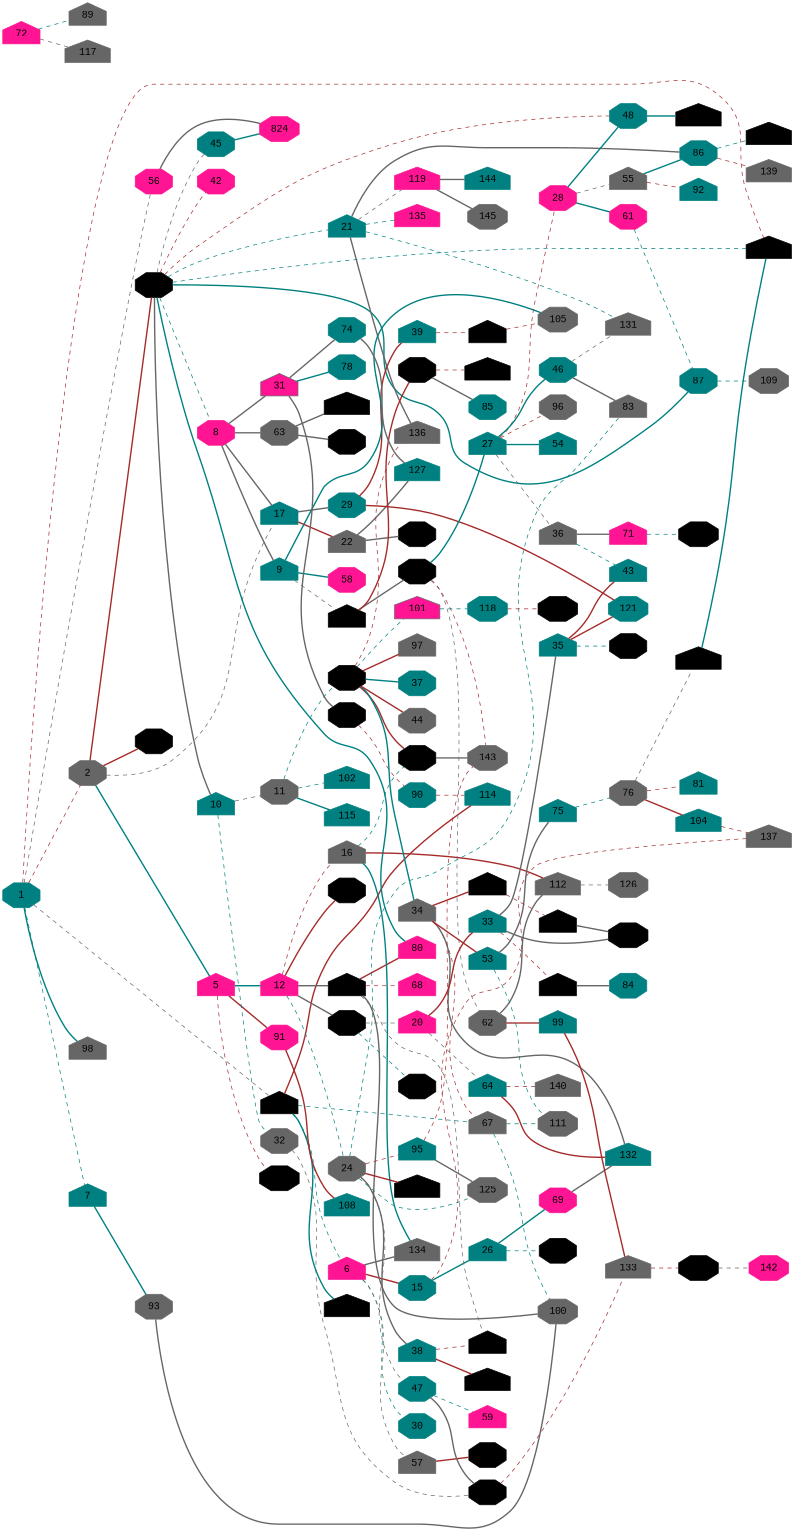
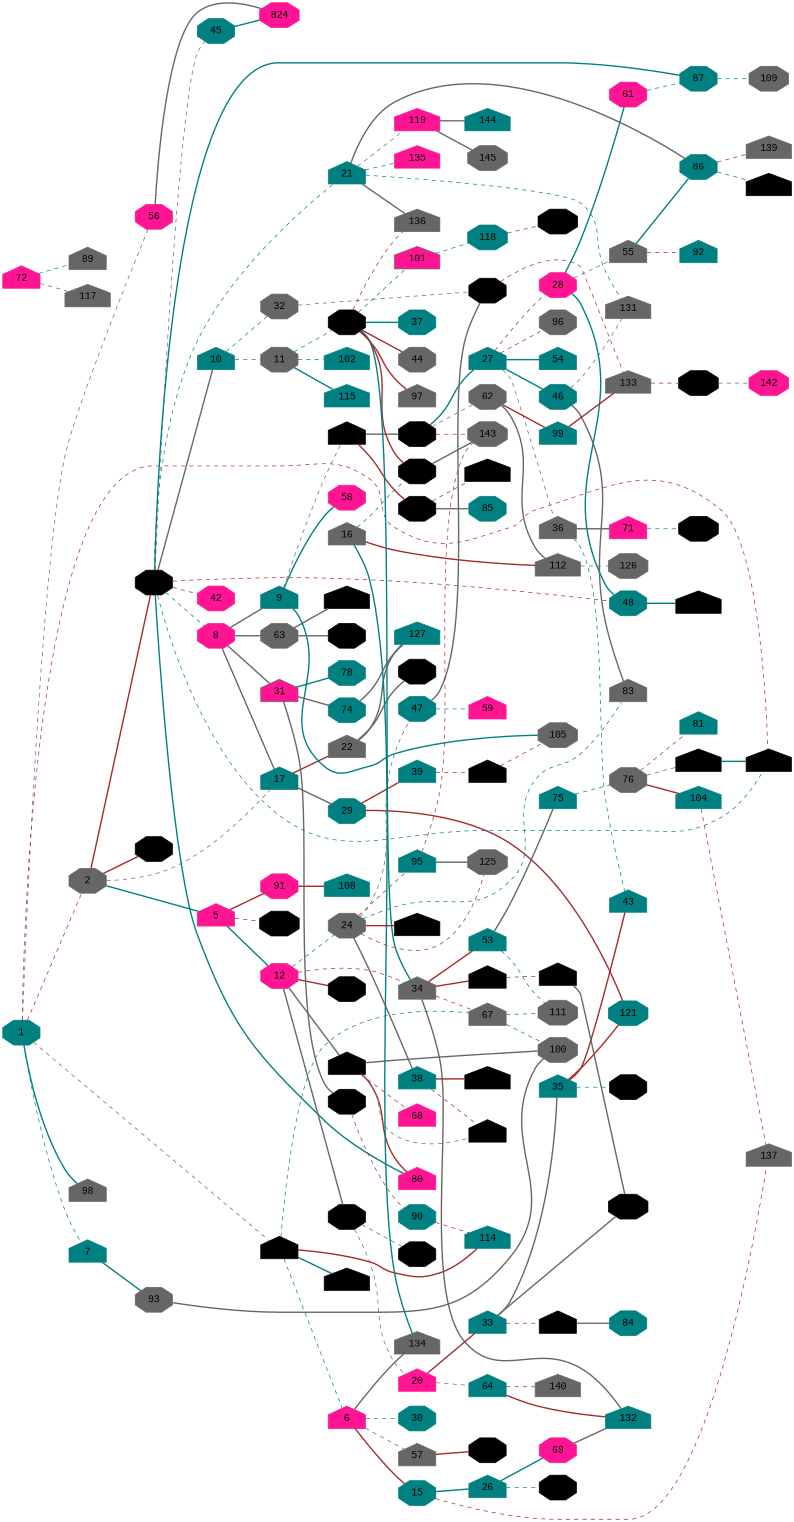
edge "16" -- "12": now "34" -- "12"
node "12": shape house -> octagon
edge "24" -- "125": color teal -> brown
